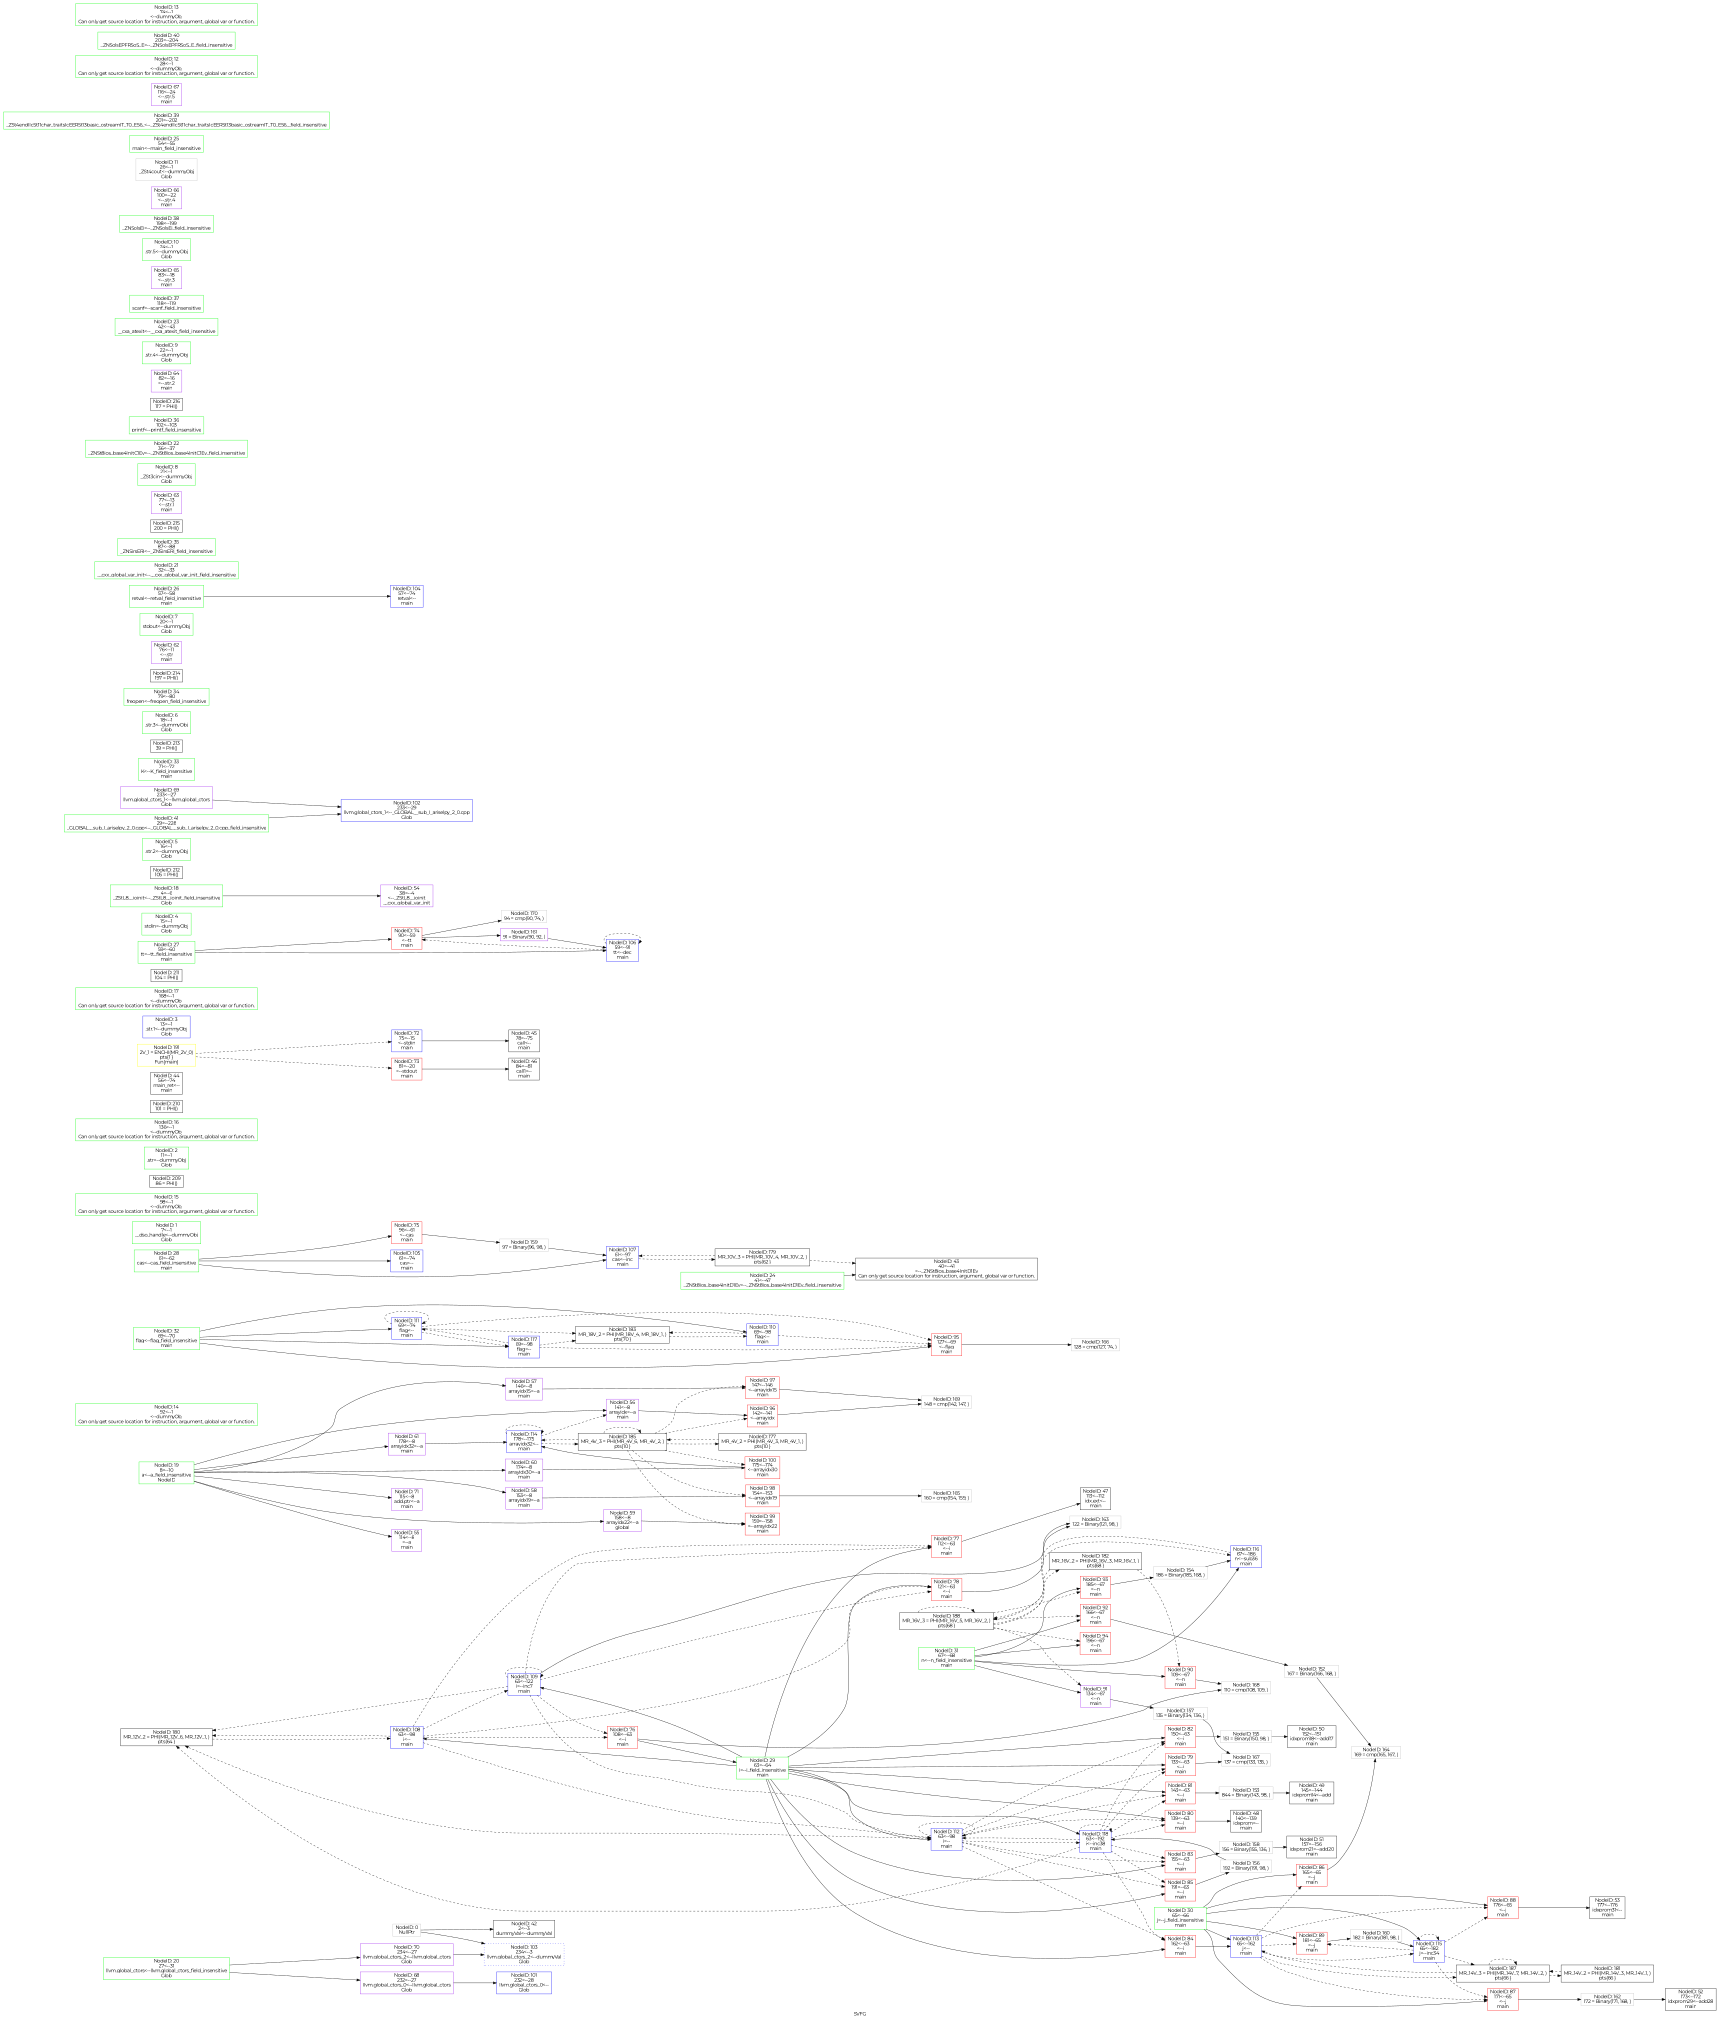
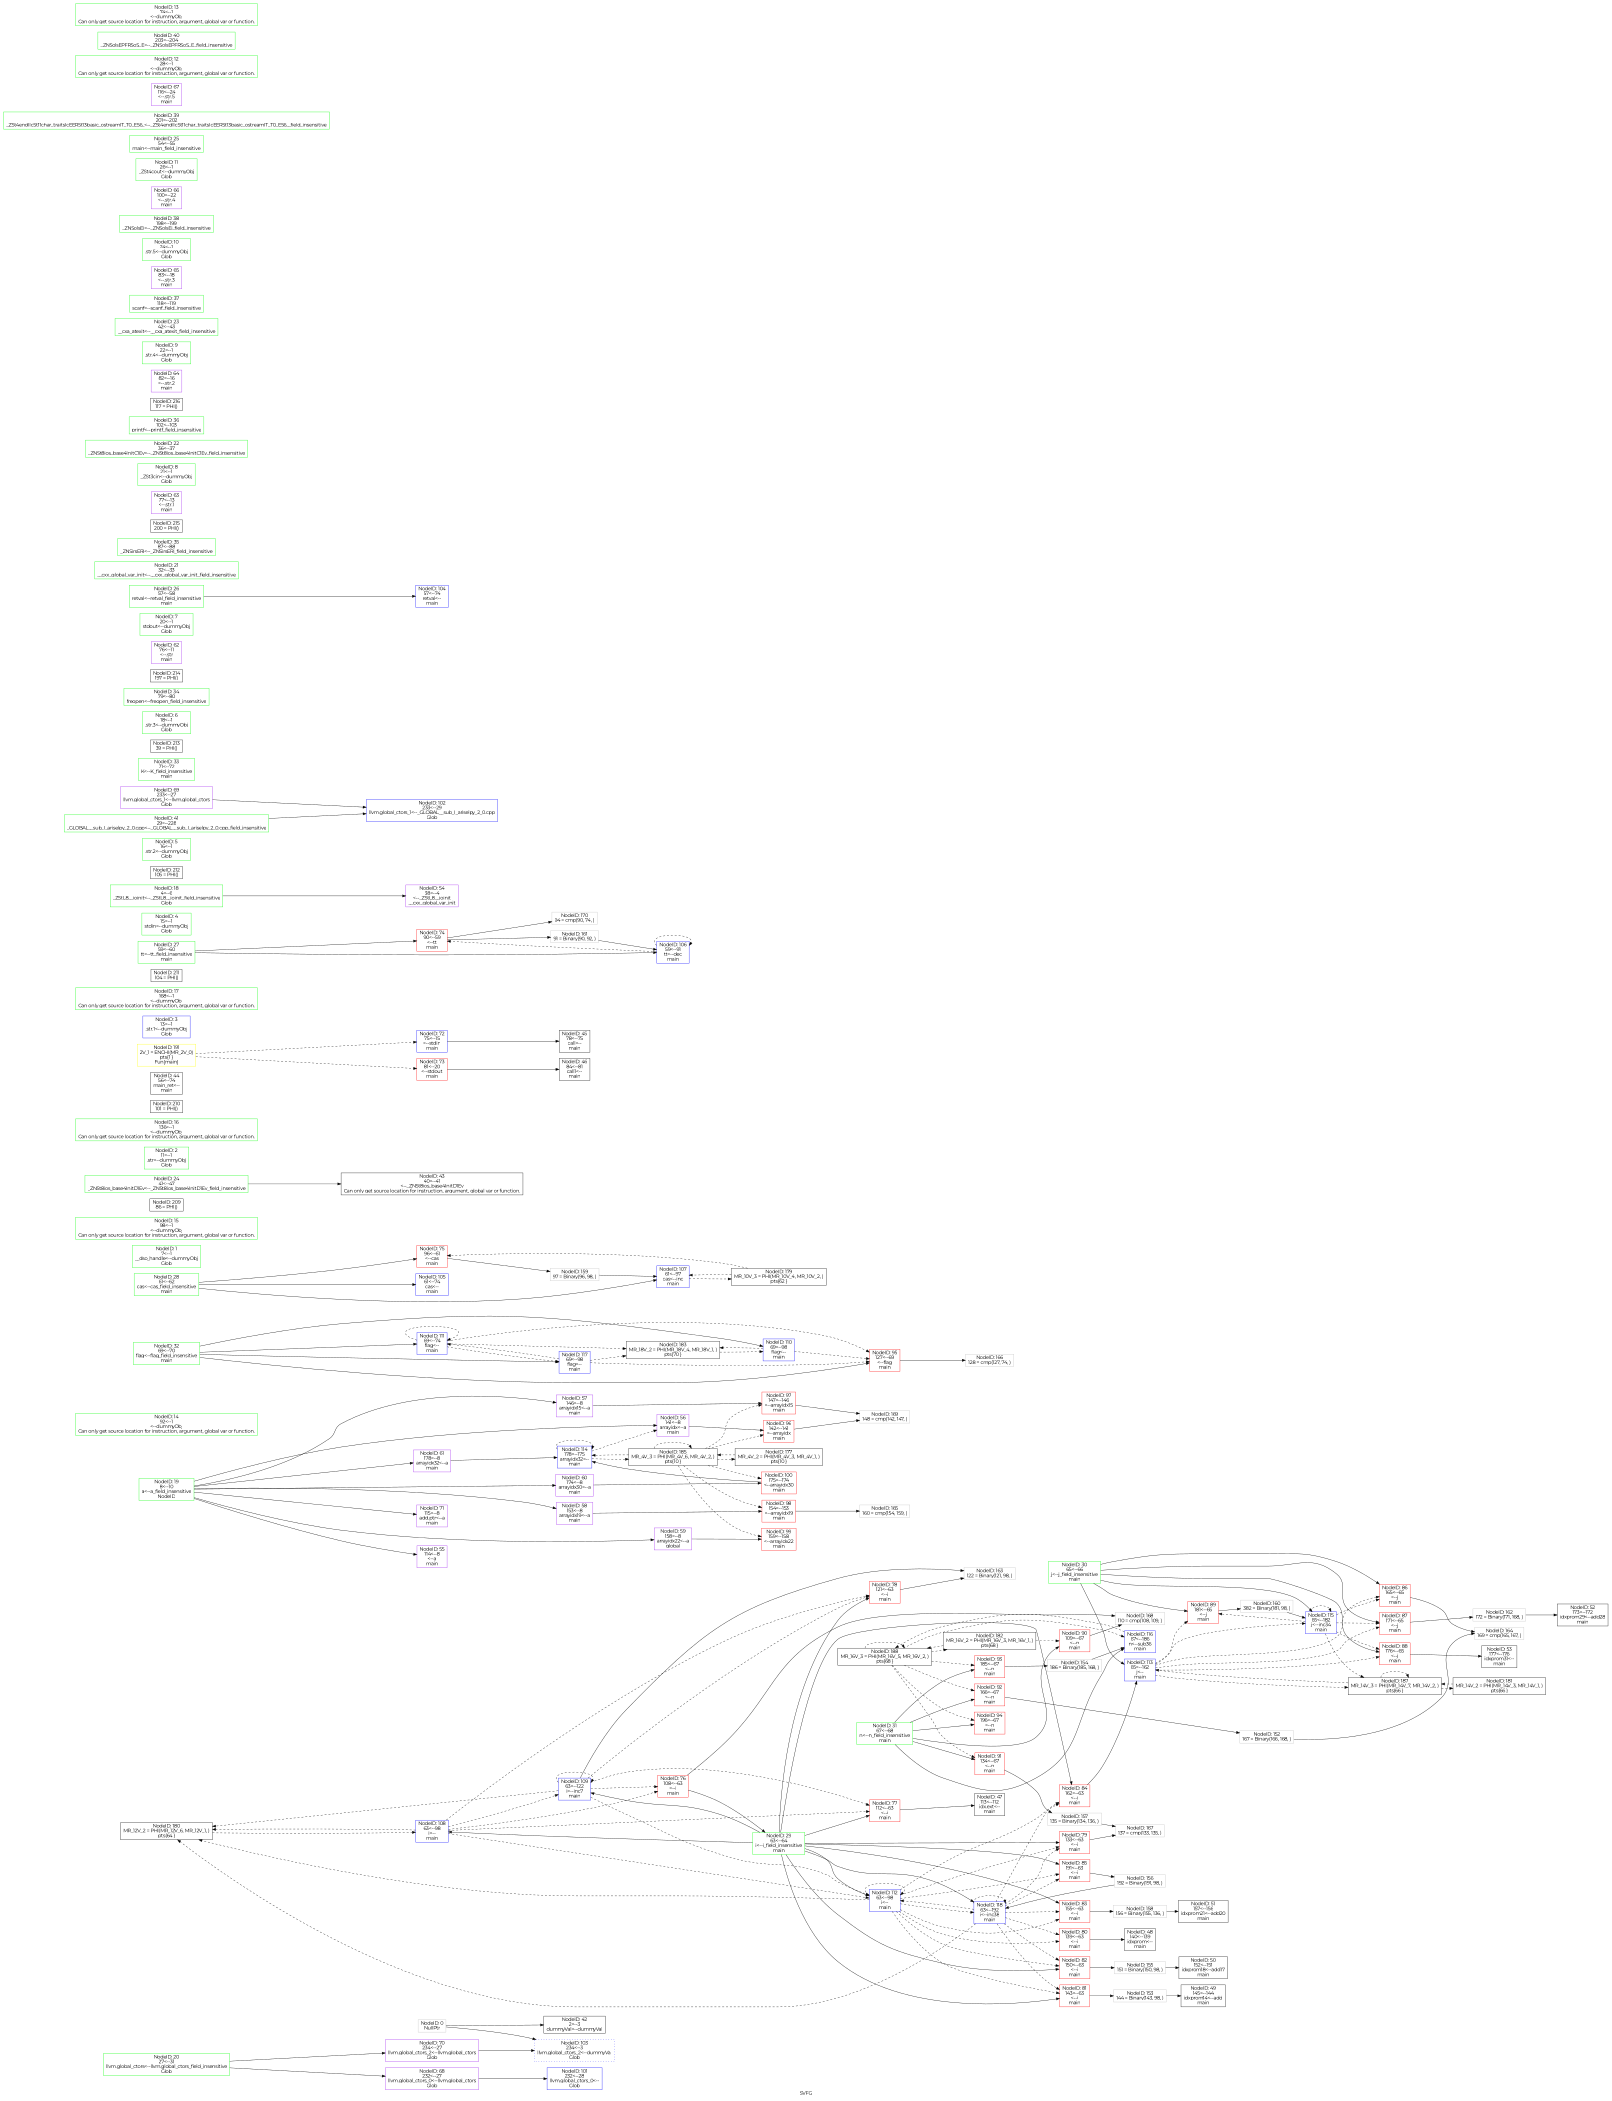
node "NodeID: 11": color grey -> green
node "NodeID: 161": color purple -> grey
edge "NodeID: 179" -> "NodeID: 43": now "NodeID: 179" -> "NodeID: 75"
edge "NodeID: 115" -> "NodeID: 86": added
node "NodeID: 91": color purple -> red
node "NodeID: 153": text "844 = Binary(143, 98, )" -> "144 = Binary(143, 98, )"
edge "NodeID: 29" -> "NodeID: 80": removed
node "NodeID: 160": text "182 = Binary(181, 98, )" -> "382 = Binary(181, 98, )"
